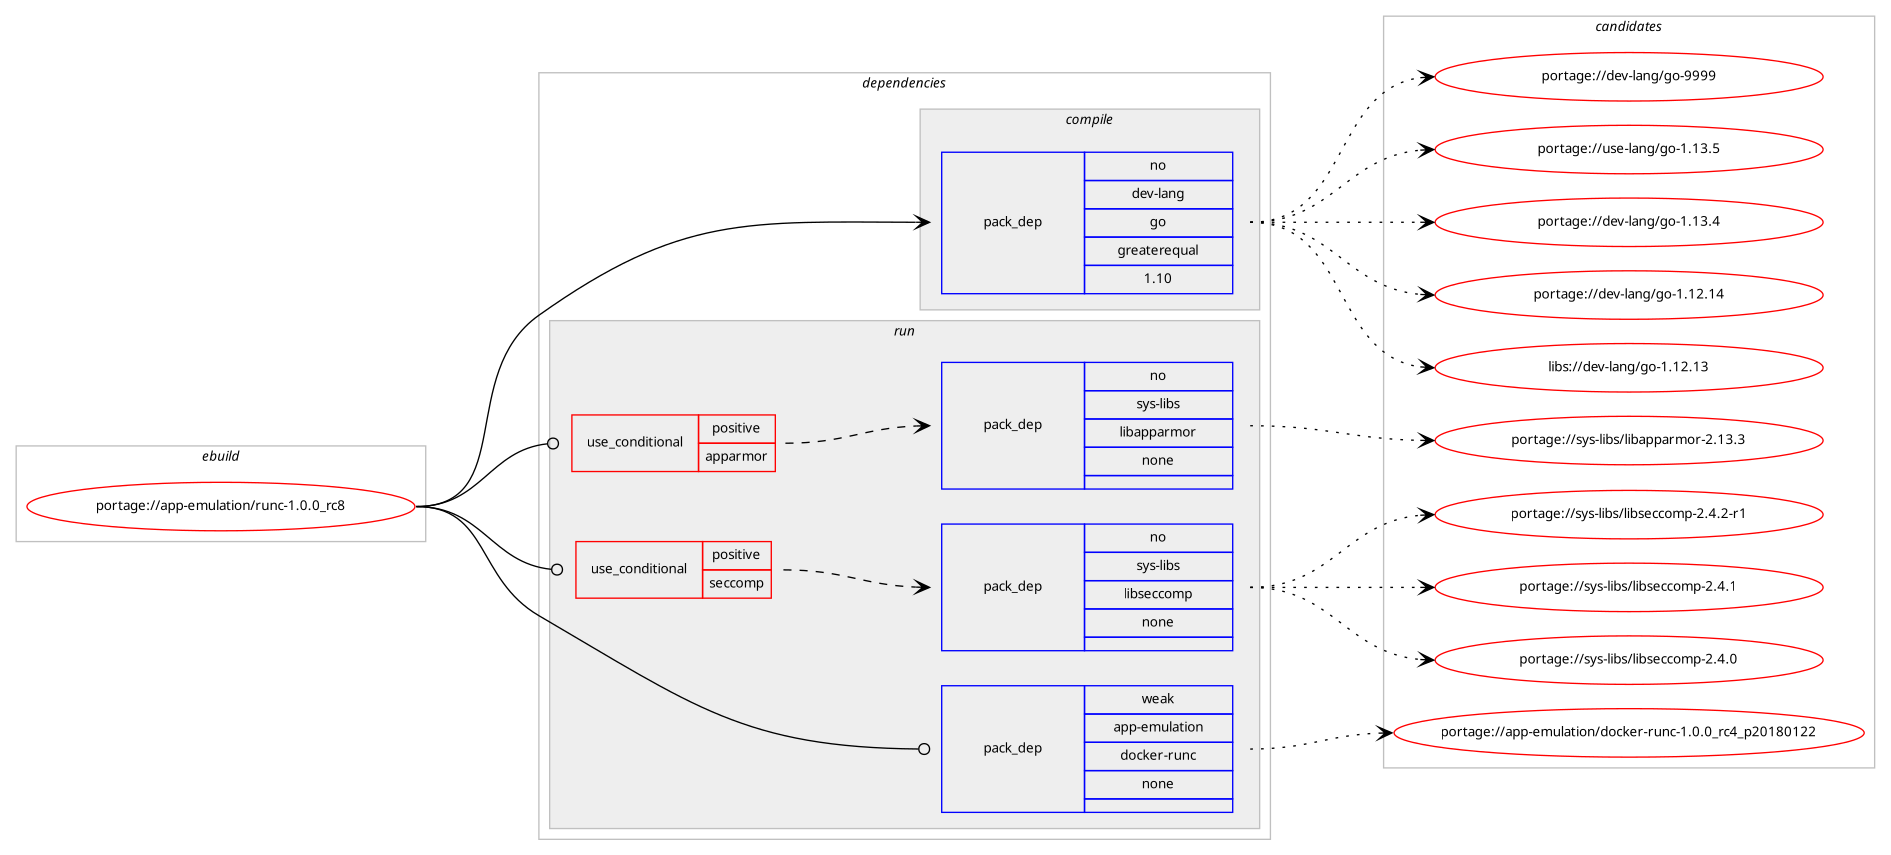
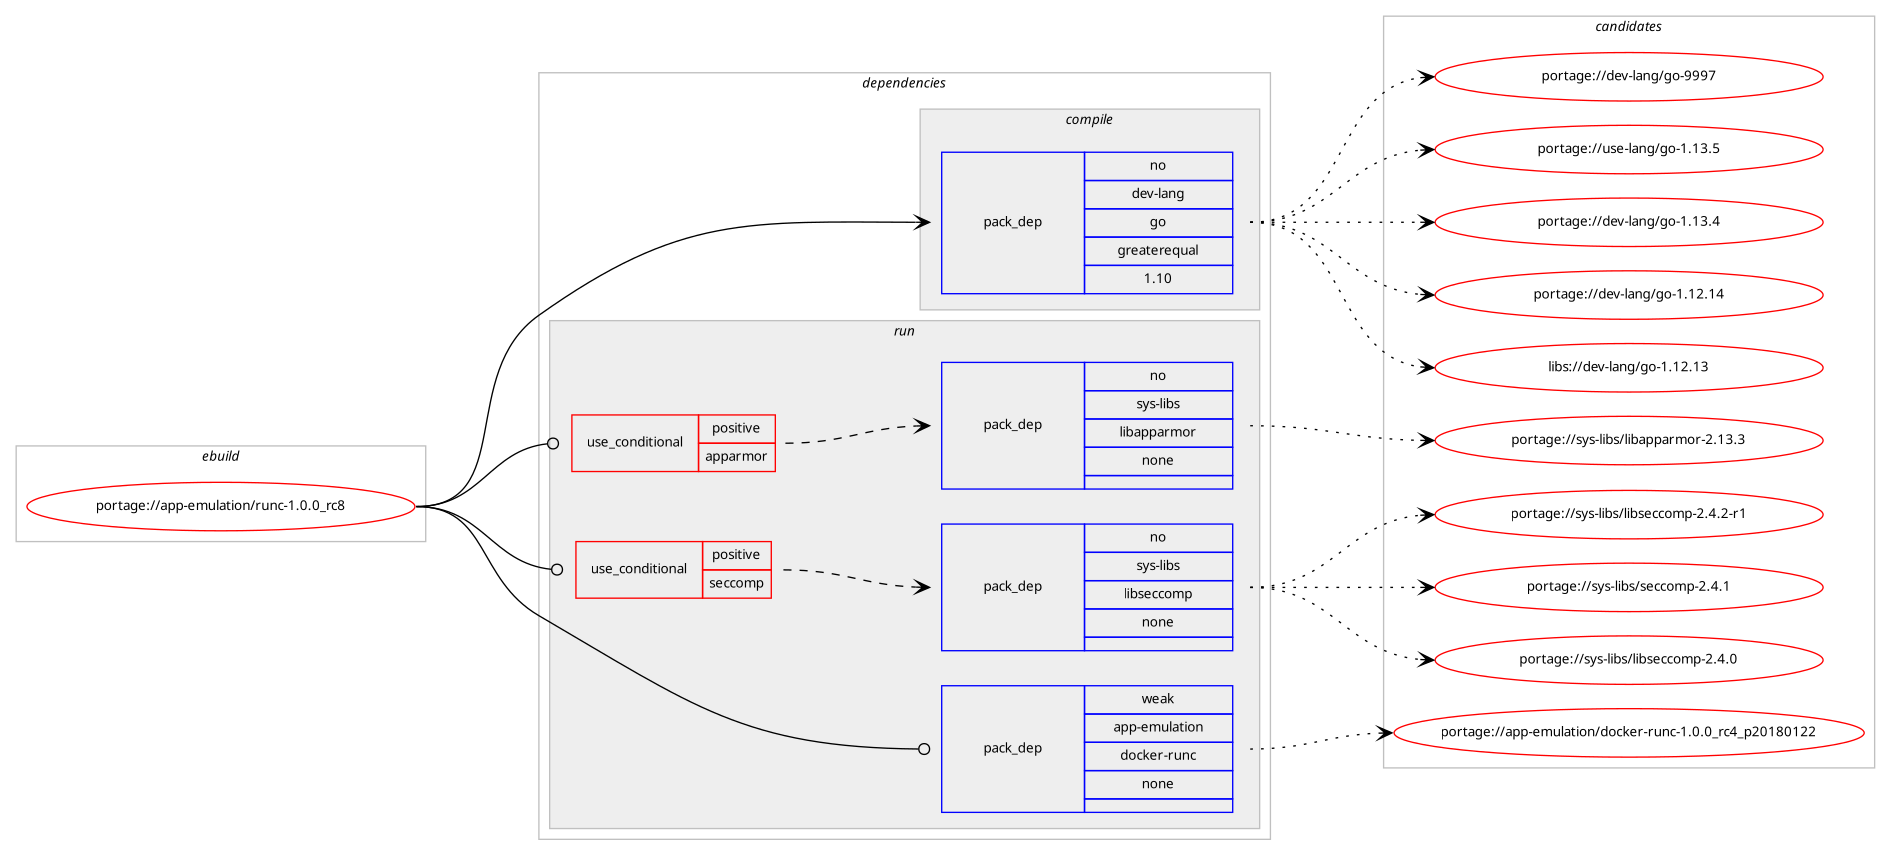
node "portage://dev-lang/go-9999": label "portage://dev-lang/go-9999" -> "portage://dev-lang/go-9997"
node "portage://sys-libs/libseccomp-2.4.1": label "portage://sys-libs/libseccomp-2.4.1" -> "portage://sys-libs/seccomp-2.4.1"
